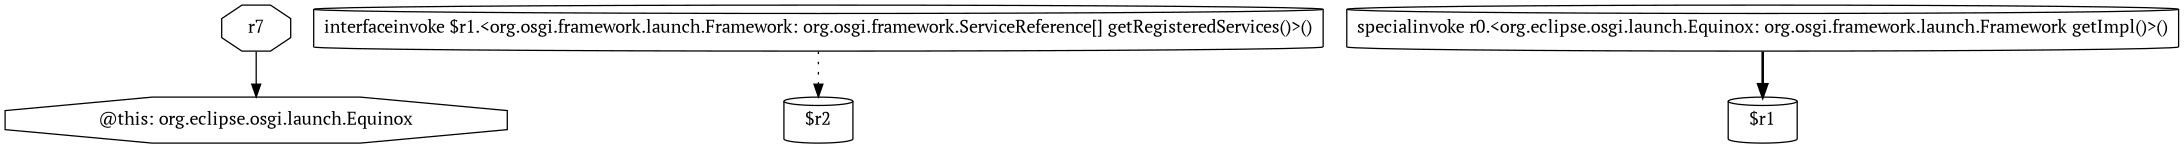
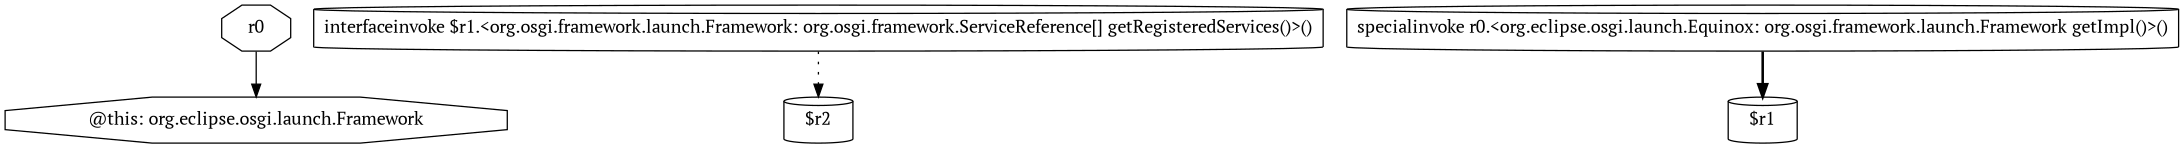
node "r7": label "r7" -> "r0"
node "@this: org.eclipse.osgi.launch.Equinox": label "@this: org.eclipse.osgi.launch.Equinox" -> "@this: org.eclipse.osgi.launch.Framework"
